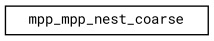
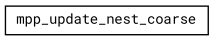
node "mpp_mpp_nest_coarse": label "mpp_mpp_nest_coarse" -> "mpp_update_nest_coarse"
